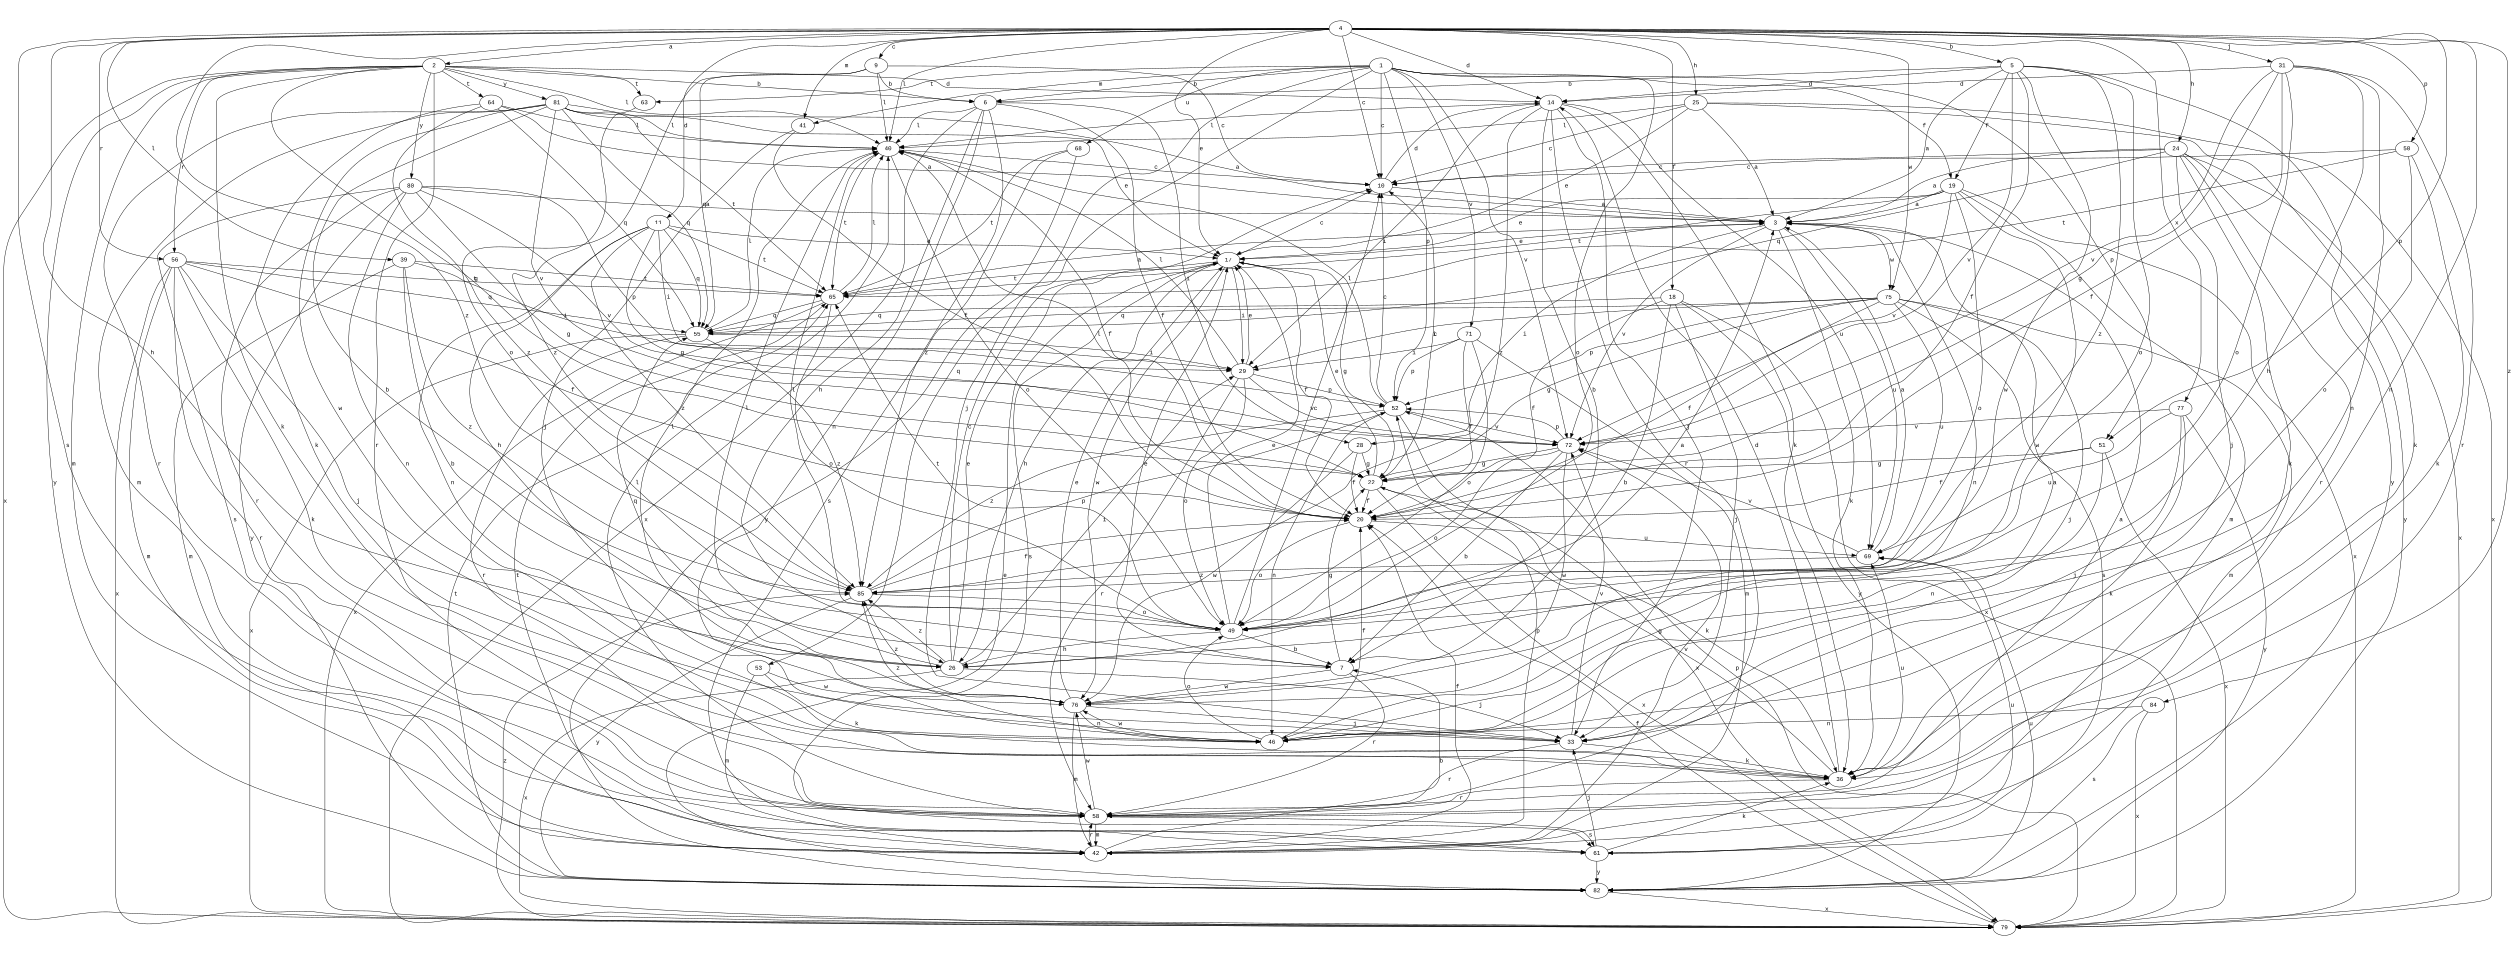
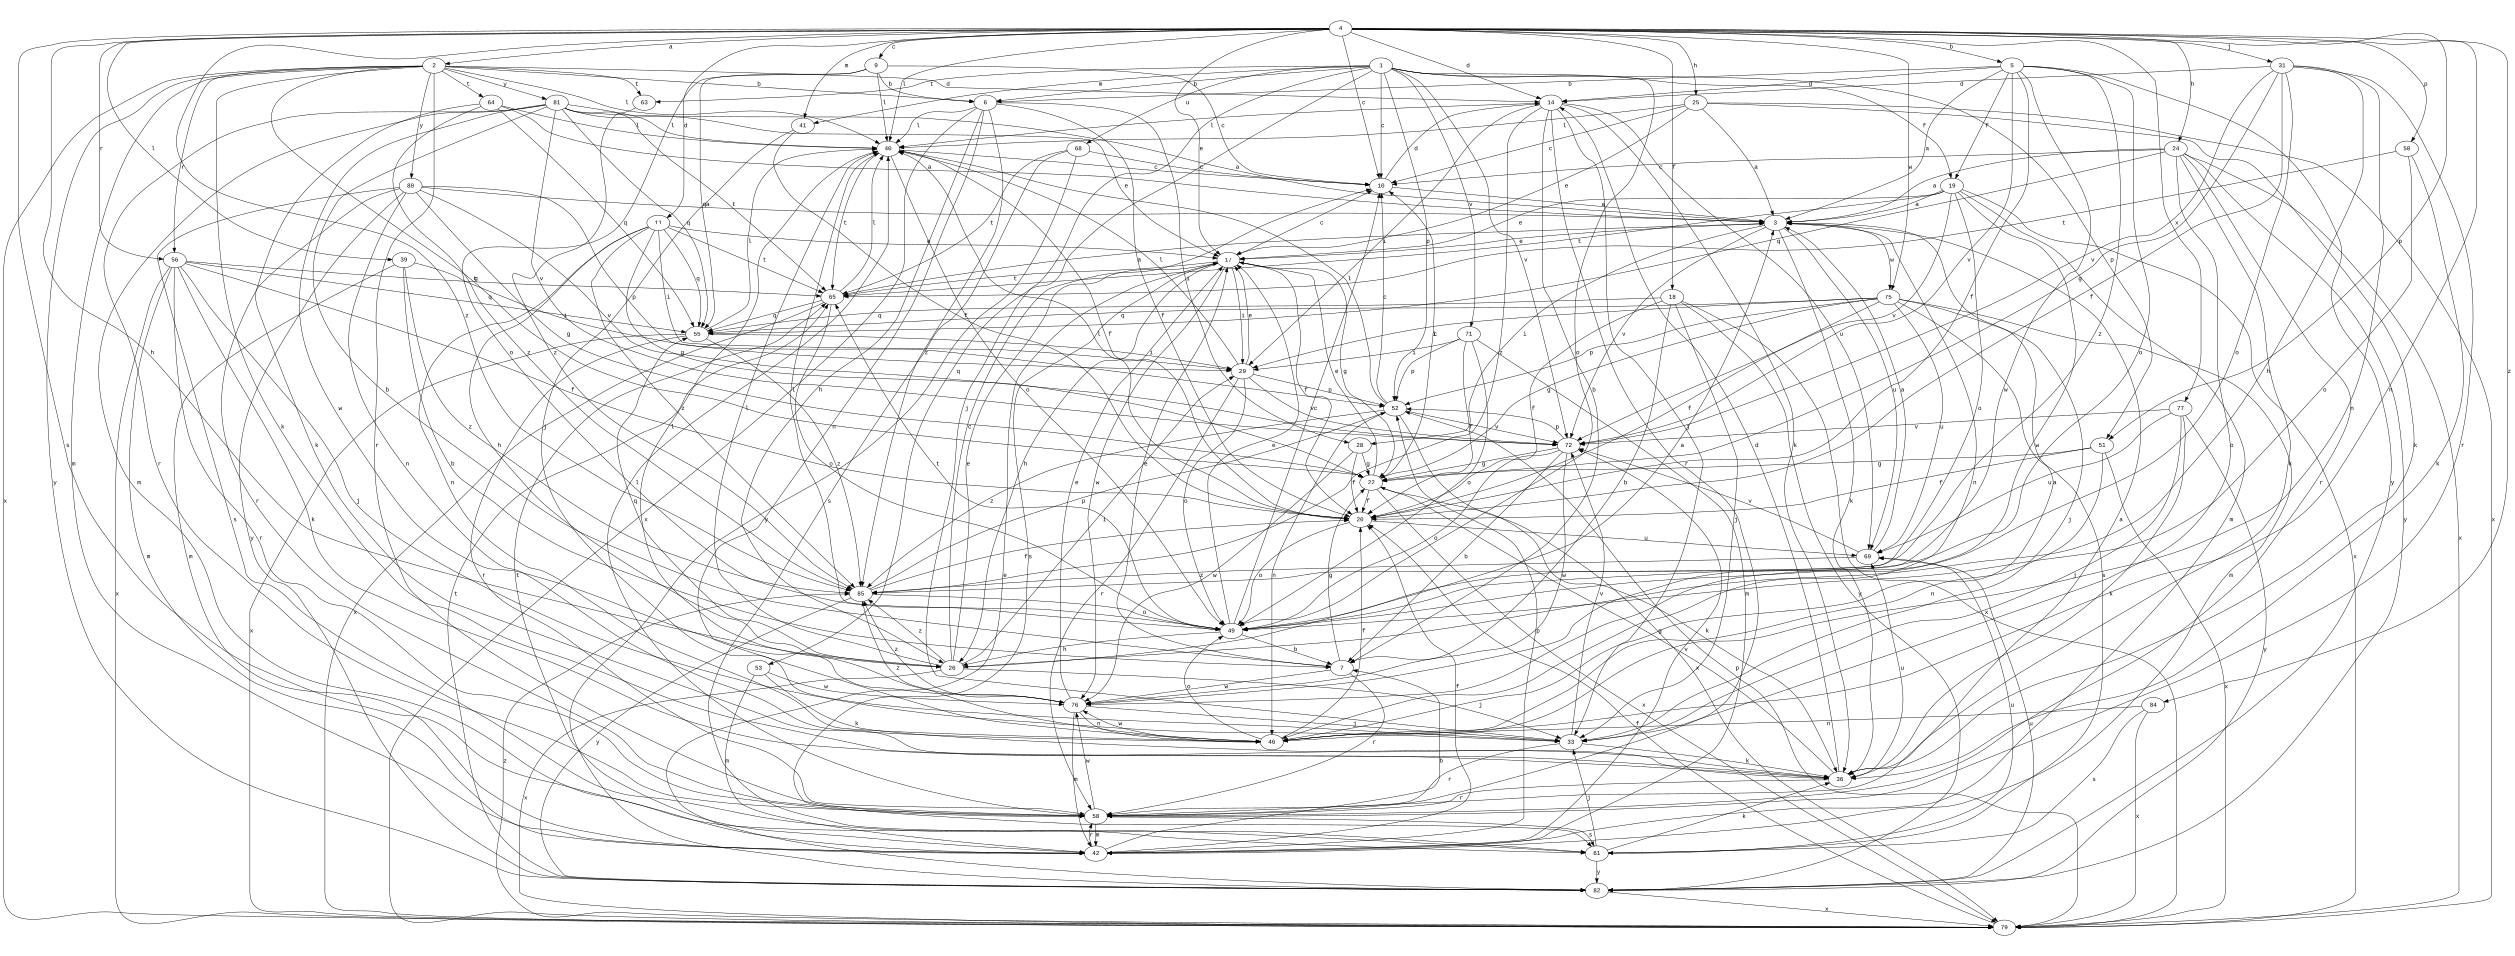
edge "50" -> "10": now "68" -> "10"
edge "39" -> "65": removed, label "t"
edge "24" -> "33": label "j" -> "o"
